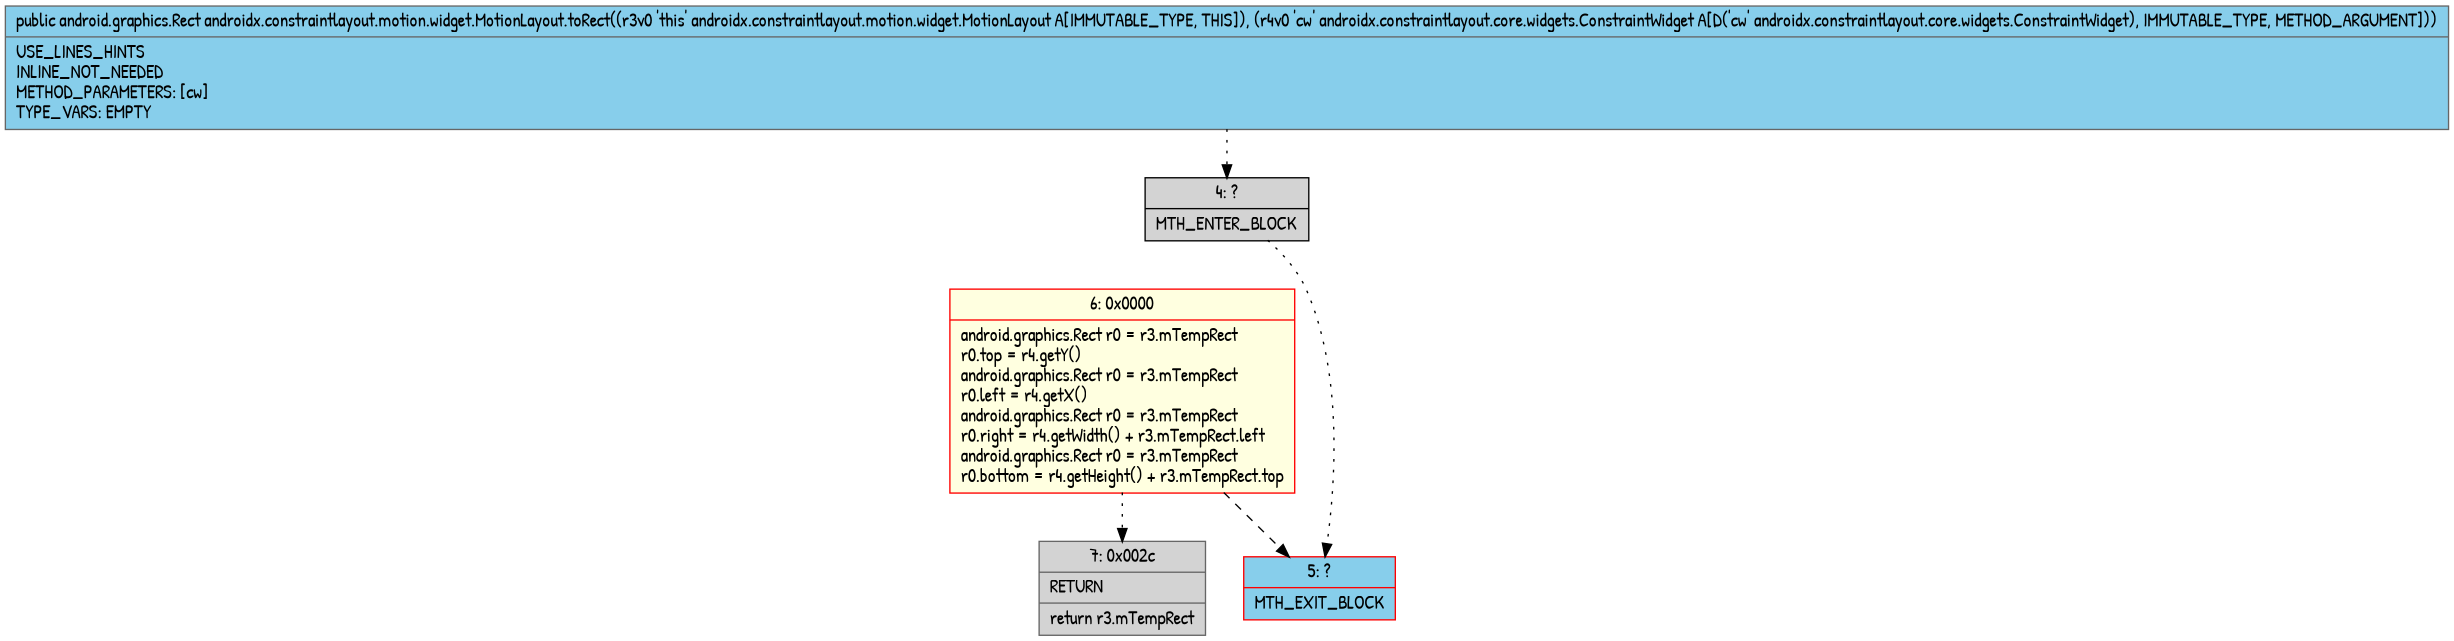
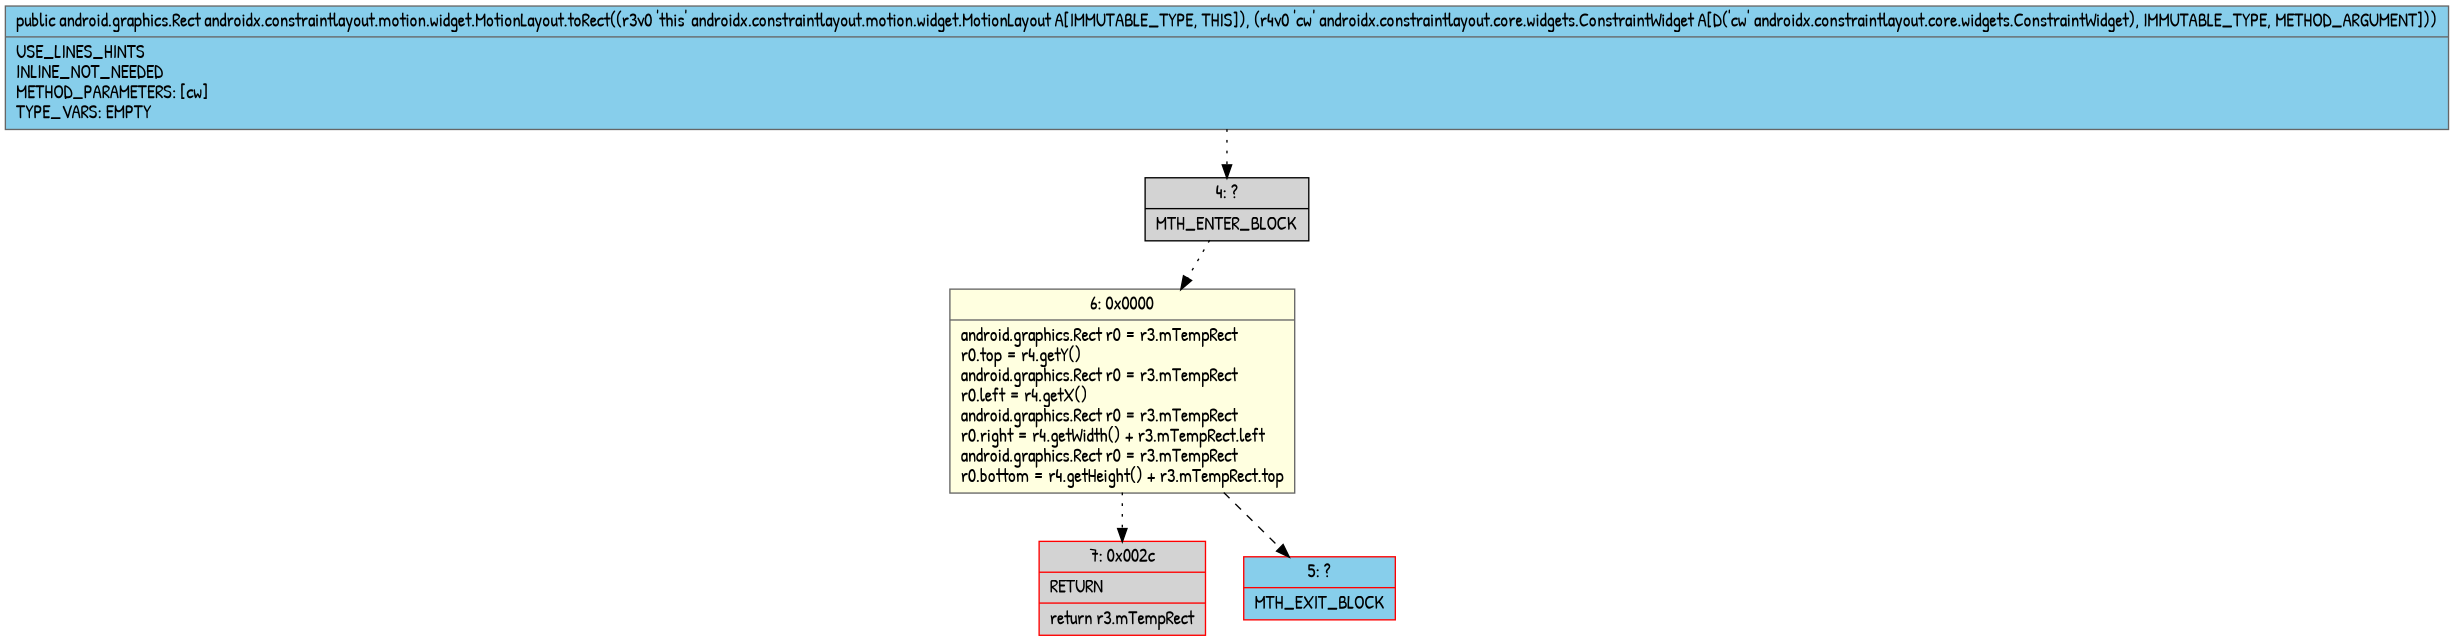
edge "4: ?" -> "5: ?": now "4: ?" -> "6: 0x0000"
node "6: 0x0000": color red -> gray40
node "7: 0x002c": color gray40 -> red
